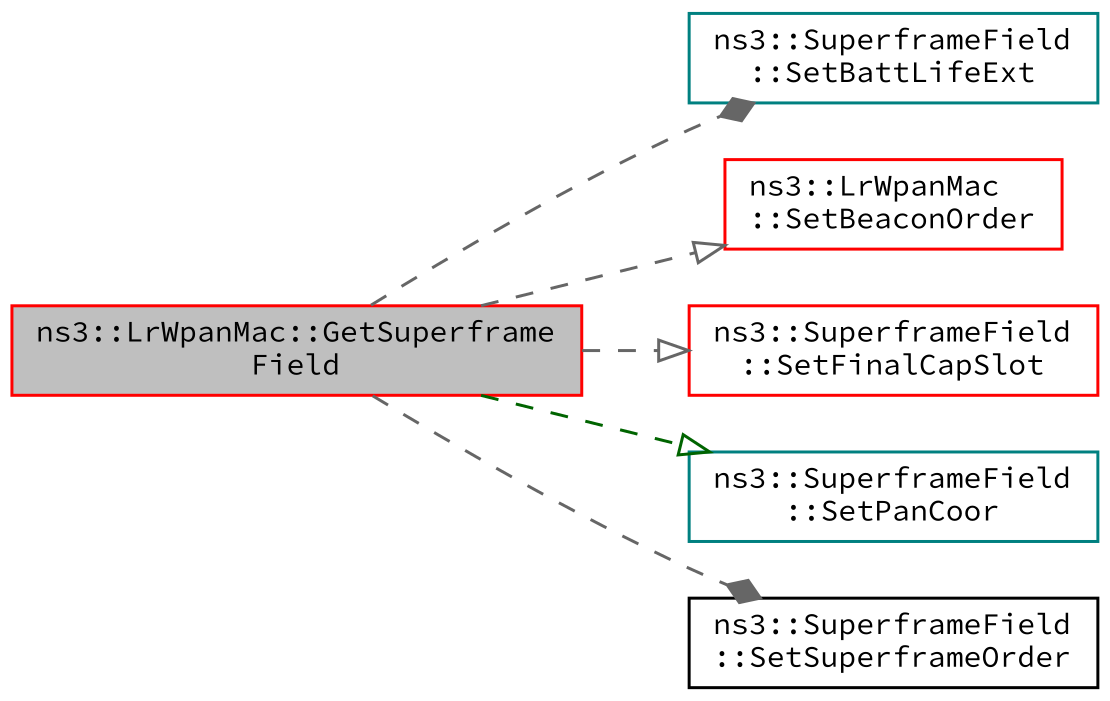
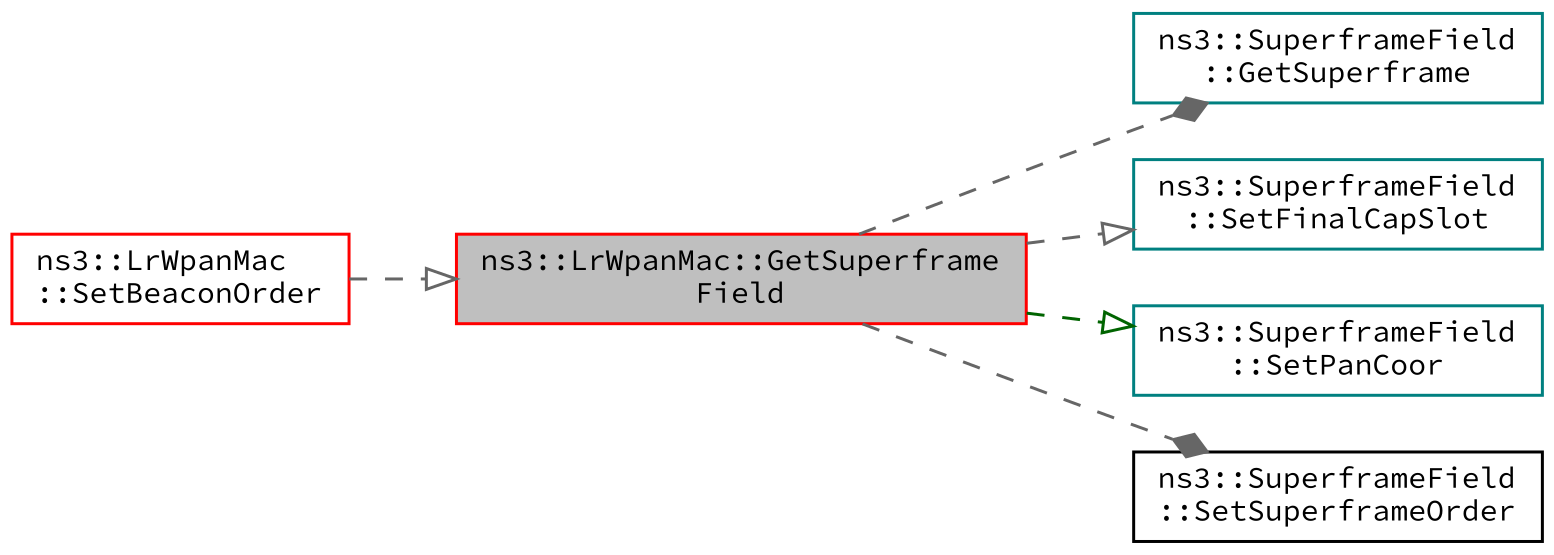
node "ns3::SuperframeField ::SetBattLifeExt": label "ns3::SuperframeField ::SetBattLifeExt" -> "ns3::SuperframeField ::GetSuperframe"
edge "ns3::LrWpanMac::GetSuperframe Field" -> "ns3::LrWpanMac ::SetBeaconOrder": reversed
node "ns3::SuperframeField ::SetFinalCapSlot": color red -> teal
